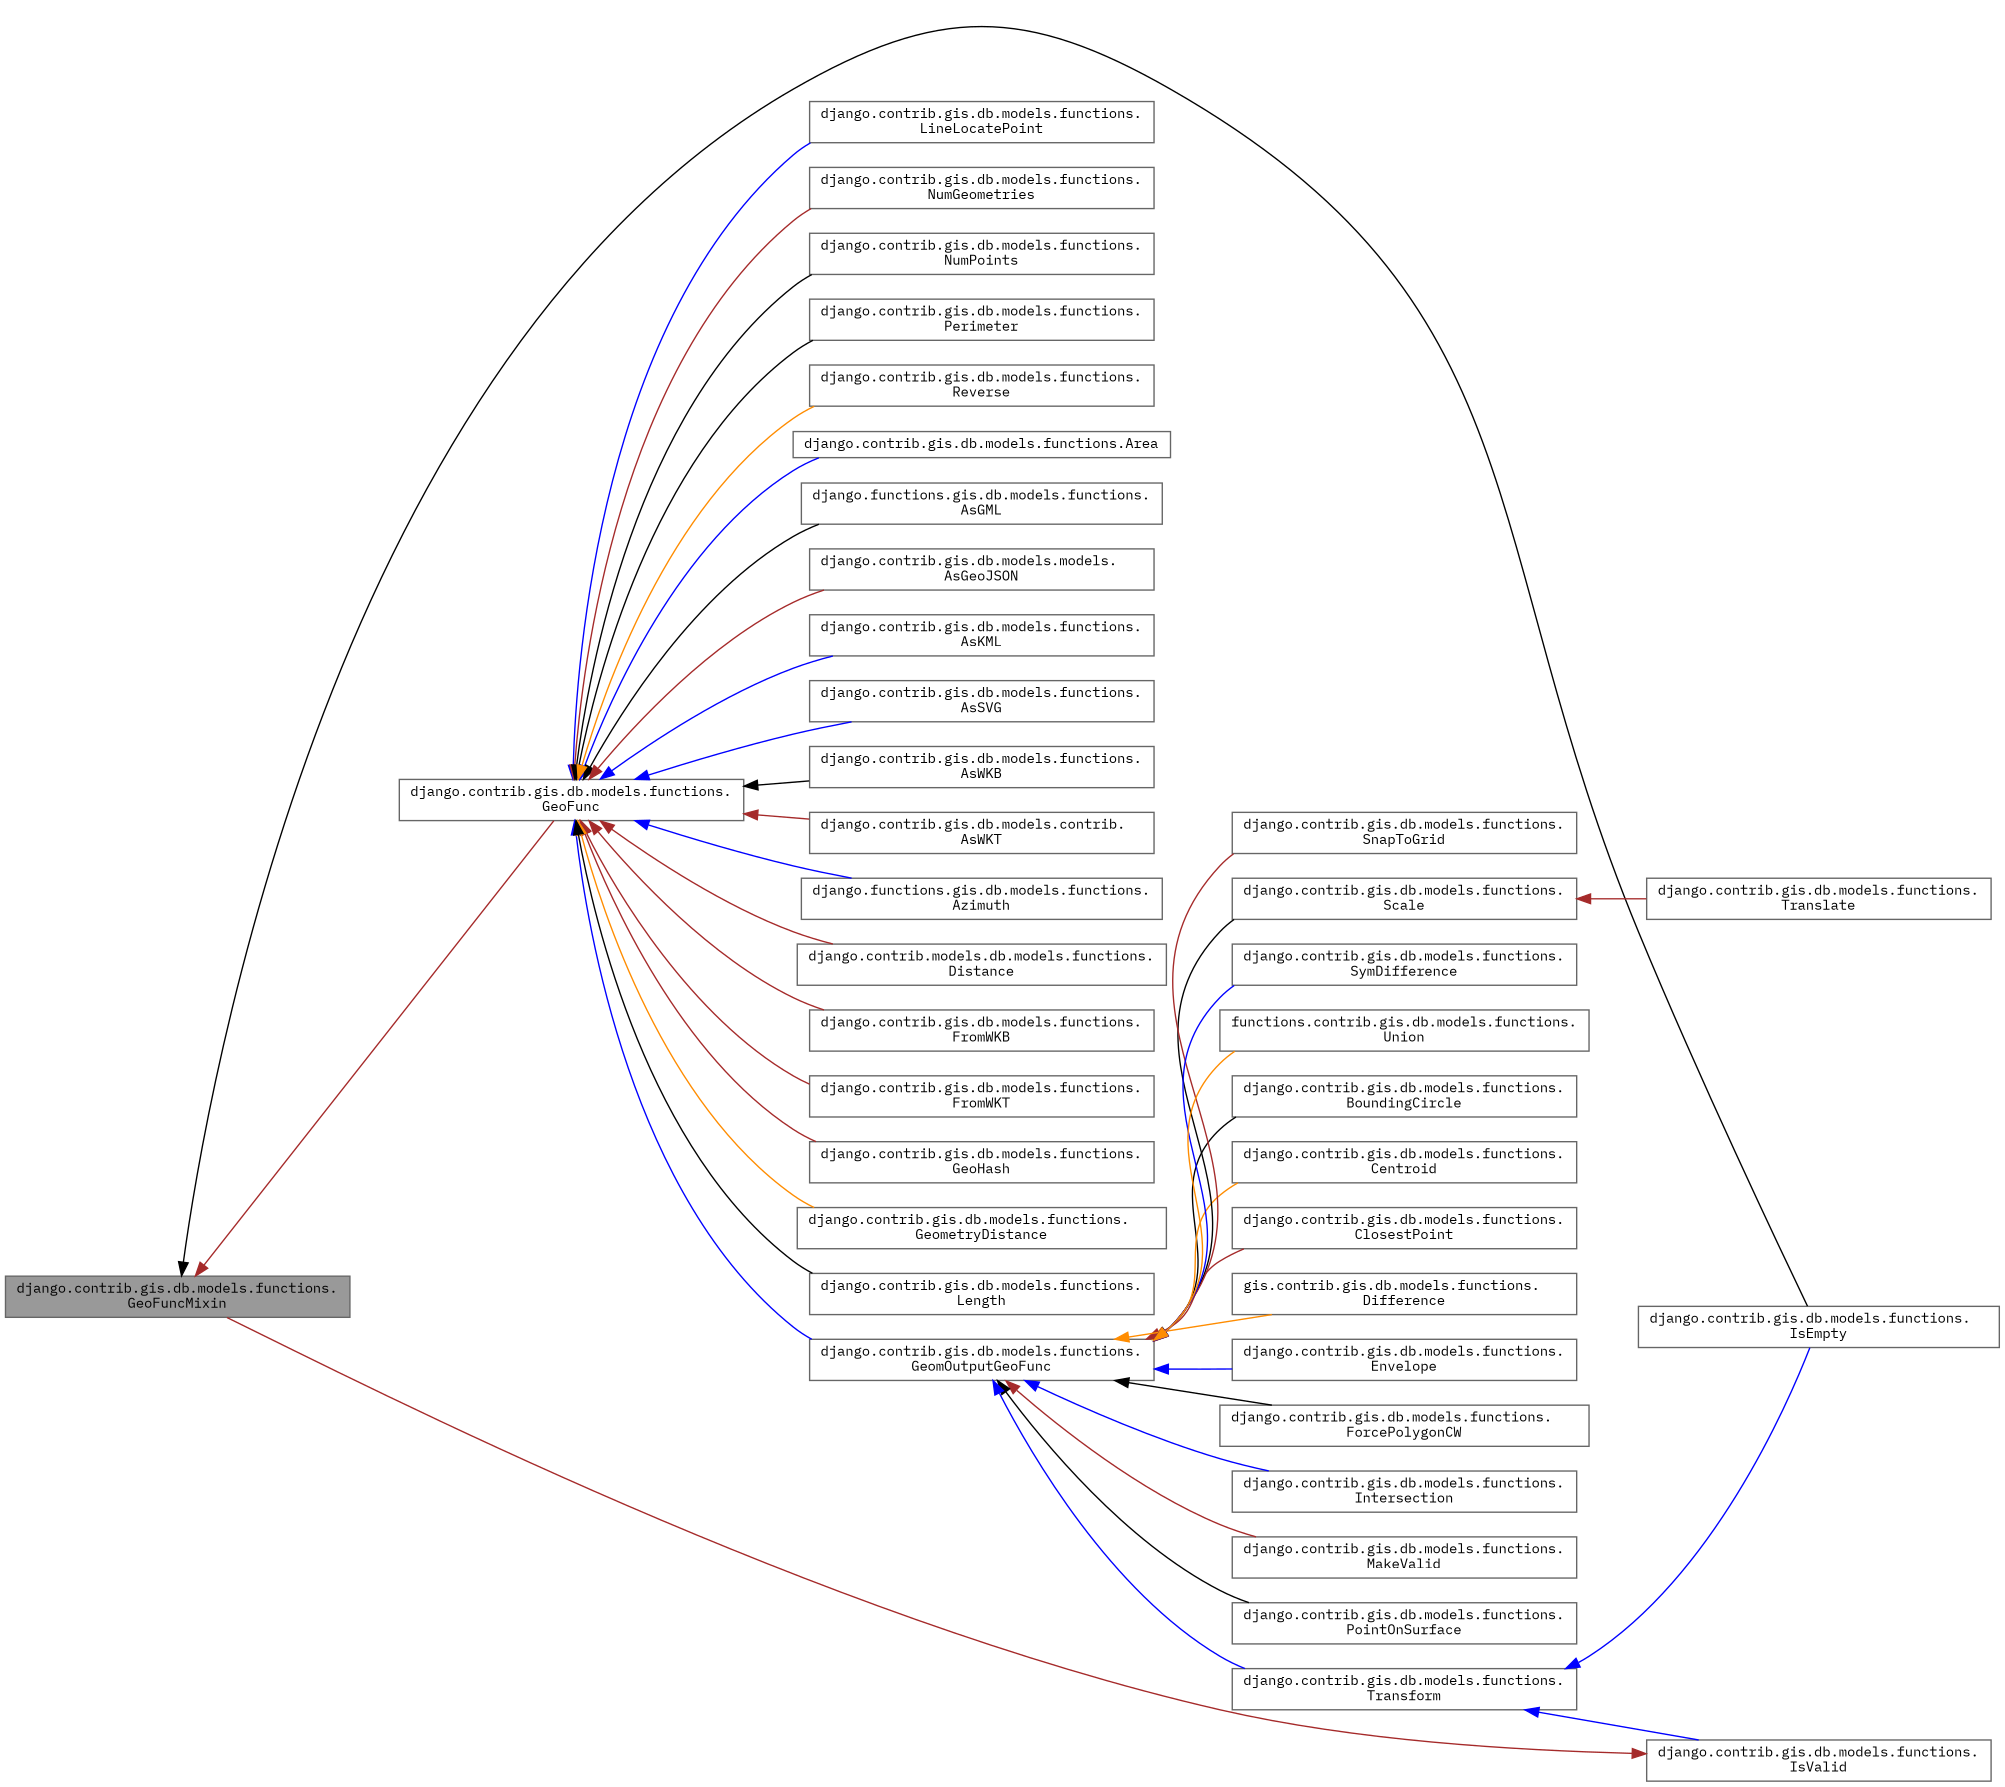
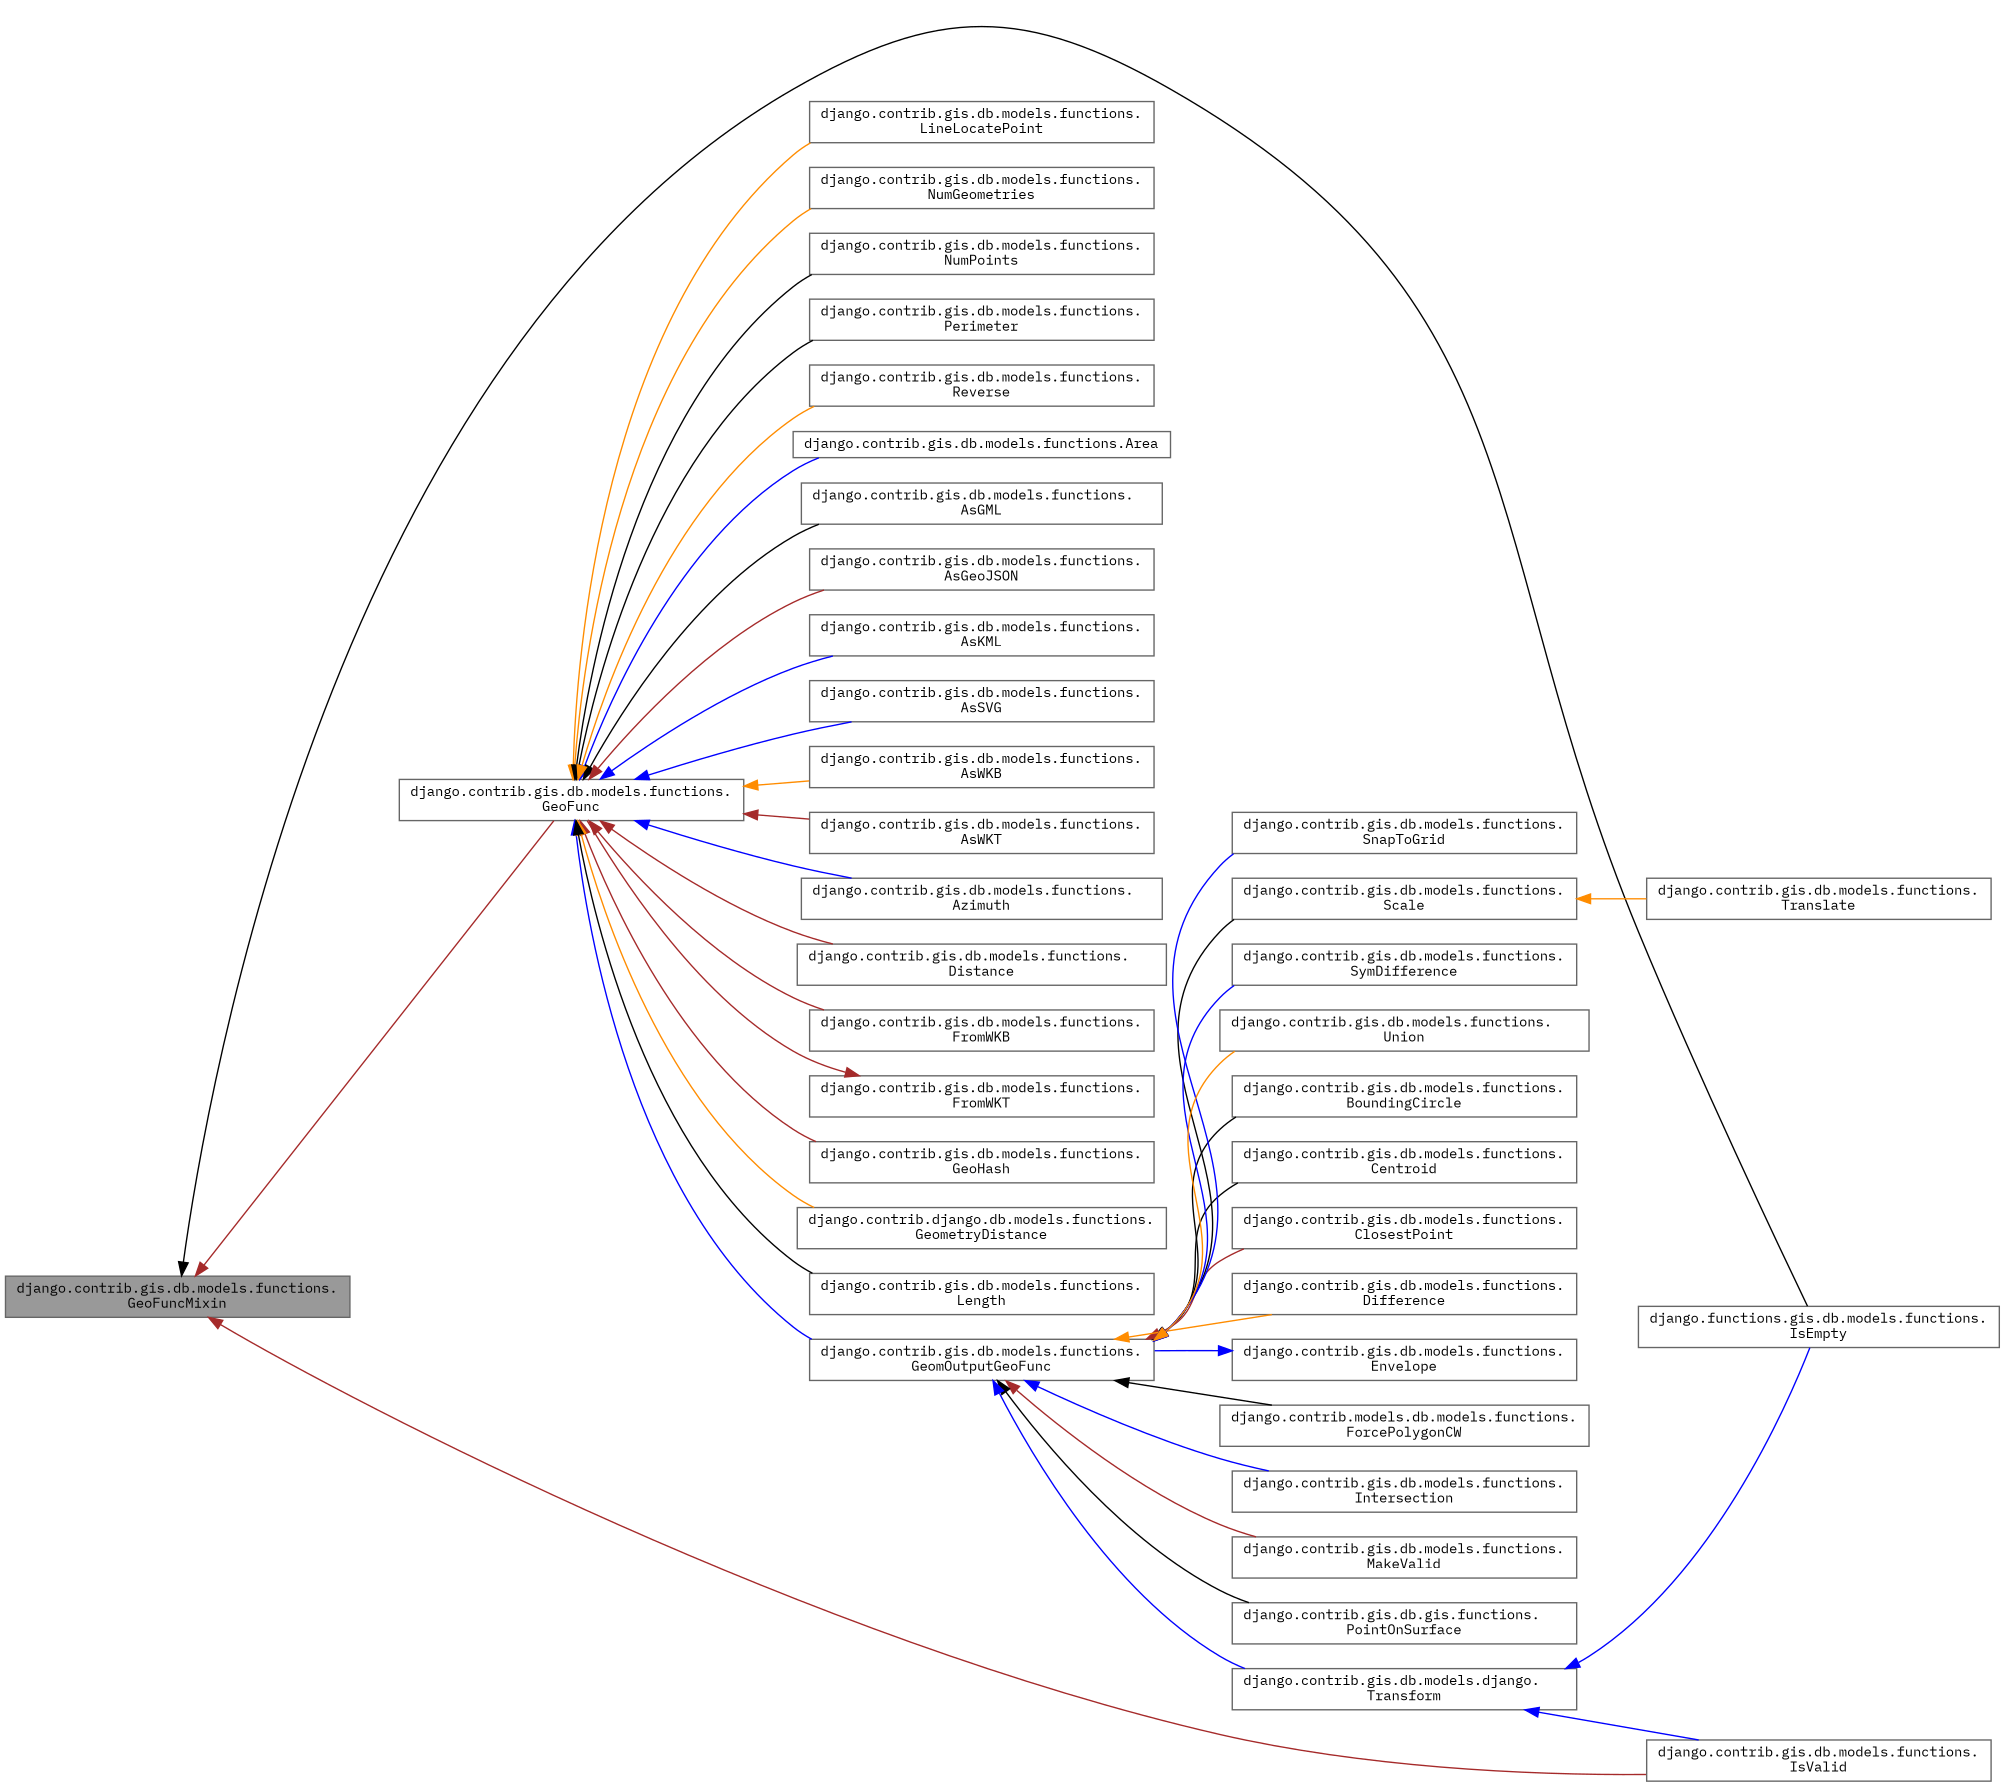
edge "django.contrib.gis.db.models.functions. LineLocatePoint" -> "django.contrib.gis.db.models.functions. GeoFunc": color blue -> darkorange
edge "django.contrib.gis.db.models.functions. NumGeometries" -> "django.contrib.gis.db.models.functions. GeoFunc": color brown -> darkorange
node "django.functions.gis.db.models.functions. AsGML": label "django.functions.gis.db.models.functions. AsGML" -> "django.contrib.gis.db.models.functions. AsGML"
node "django.contrib.gis.db.models.models. AsGeoJSON": label "django.contrib.gis.db.models.models. AsGeoJSON" -> "django.contrib.gis.db.models.functions. AsGeoJSON"
edge "django.contrib.gis.db.models.functions. AsWKB" -> "django.contrib.gis.db.models.functions. GeoFunc": color black -> darkorange
node "django.contrib.gis.db.models.contrib. AsWKT": label "django.contrib.gis.db.models.contrib. AsWKT" -> "django.contrib.gis.db.models.functions. AsWKT"
node "django.functions.gis.db.models.functions. Azimuth": label "django.functions.gis.db.models.functions. Azimuth" -> "django.contrib.gis.db.models.functions. Azimuth"
edge "django.contrib.gis.db.models.functions. Translate" -> "django.contrib.gis.db.models.functions. Scale": color brown -> darkorange
node "django.contrib.models.db.models.functions. Distance": label "django.contrib.models.db.models.functions. Distance" -> "django.contrib.gis.db.models.functions. Distance"
edge "django.contrib.gis.db.models.functions. FromWKT" -> "django.contrib.gis.db.models.functions. GeoFunc": reversed
node "functions.contrib.gis.db.models.functions. Union": label "functions.contrib.gis.db.models.functions. Union" -> "django.contrib.gis.db.models.functions. Union"
edge "django.contrib.gis.db.models.functions. SnapToGrid" -> "django.contrib.gis.db.models.functions. GeomOutputGeoFunc": color brown -> blue
node "django.contrib.gis.db.models.functions. GeometryDistance": label "django.contrib.gis.db.models.functions. GeometryDistance" -> "django.contrib.django.db.models.functions. GeometryDistance"
edge "django.contrib.gis.db.models.functions. Centroid" -> "django.contrib.gis.db.models.functions. GeomOutputGeoFunc": color darkorange -> black
node "gis.contrib.gis.db.models.functions. Difference": label "gis.contrib.gis.db.models.functions. Difference" -> "django.contrib.gis.db.models.functions. Difference"
node "django.contrib.gis.db.models.functions. IsEmpty": label "django.contrib.gis.db.models.functions. IsEmpty" -> "django.functions.gis.db.models.functions. IsEmpty"
edge "django.contrib.gis.db.models.functions. Envelope" -> "django.contrib.gis.db.models.functions. GeomOutputGeoFunc": reversed
node "django.contrib.gis.db.models.functions. ForcePolygonCW": label "django.contrib.gis.db.models.functions. ForcePolygonCW" -> "django.contrib.models.db.models.functions. ForcePolygonCW"
edge "django.contrib.gis.db.models.functions. GeoFuncMixin" -> "django.contrib.gis.db.models.functions. IsValid": reversed
node "django.contrib.gis.db.models.functions. PointOnSurface": label "django.contrib.gis.db.models.functions. PointOnSurface" -> "django.contrib.gis.db.gis.functions. PointOnSurface"
node "django.contrib.gis.db.models.functions. Transform": label "django.contrib.gis.db.models.functions. Transform" -> "django.contrib.gis.db.models.django. Transform"
